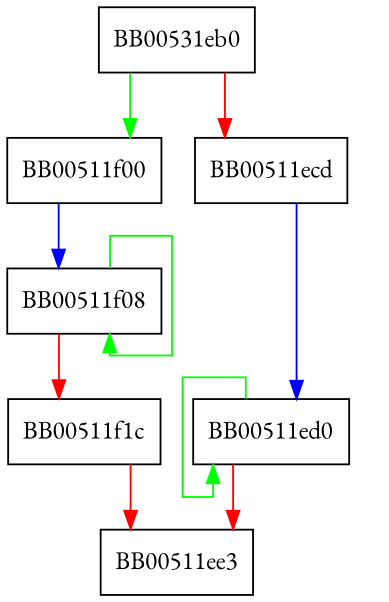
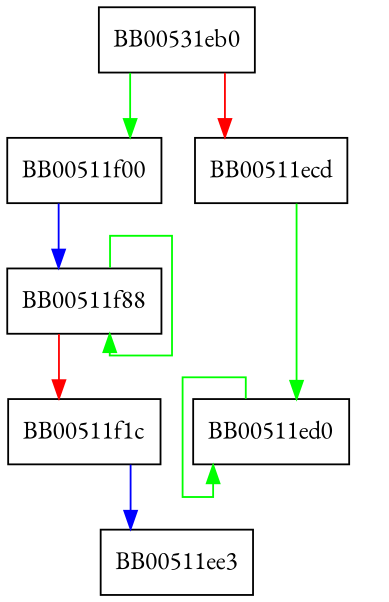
edge "BB00511ecd" -> "BB00511ed0": color blue -> green
node "BB00511f08": label "BB00511f08" -> "BB00511f88"
edge "BB00511f1c" -> "BB00511ee3": color red -> blue
edge "BB00511ed0" -> "BB00511ee3": removed
